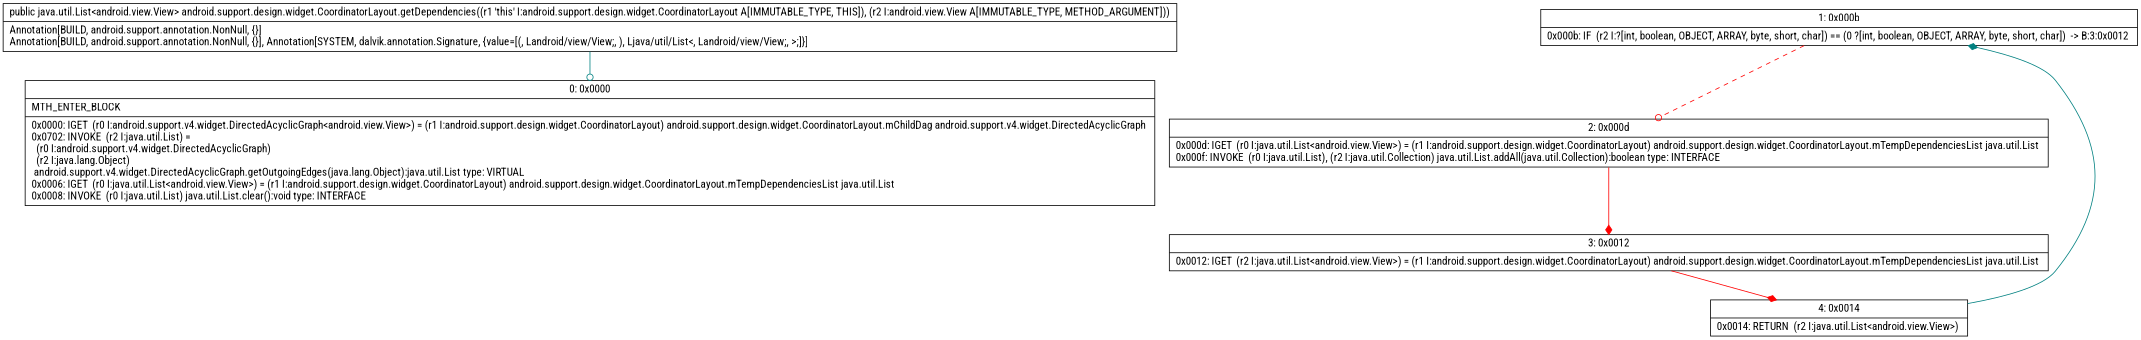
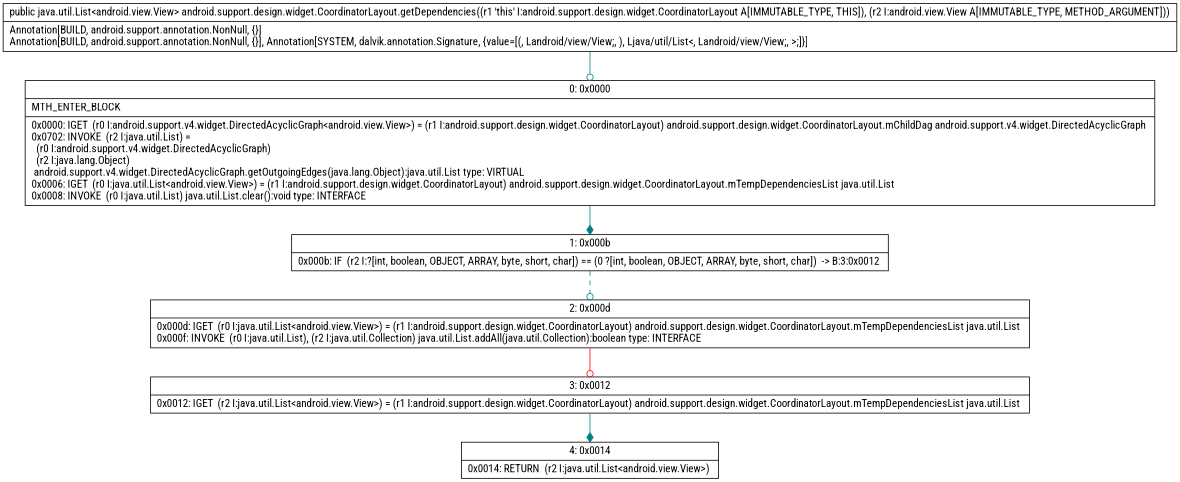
edge "1: 0x000b" -> "2: 0x000d": color red -> teal
edge "4: 0x0014" -> "1: 0x000b": now "0: 0x0000" -> "1: 0x000b"
edge "2: 0x000d" -> "3: 0x0012": arrowhead diamond -> odot
edge "3: 0x0012" -> "4: 0x0014": color red -> teal
